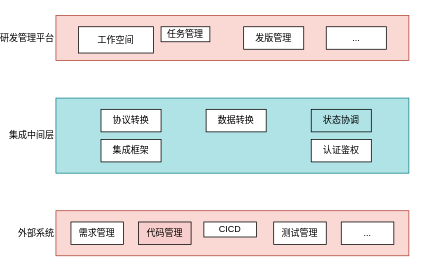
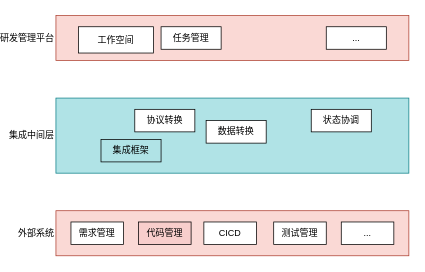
node "任务管理": size 49x15 -> 60x23
node "发版管理": removed
node "协议转换": moved (131, 120) -> (165, 120)
node "数据转换": moved (236, 120) -> (236, 132)
node "状态协调": fillcolor #b0e3e6 -> #ffffff
node "集成框架": fillcolor #ffffff -> #b0e3e6
node "认证鉴权": removed
node "CICD": size 53x15 -> 53x23
